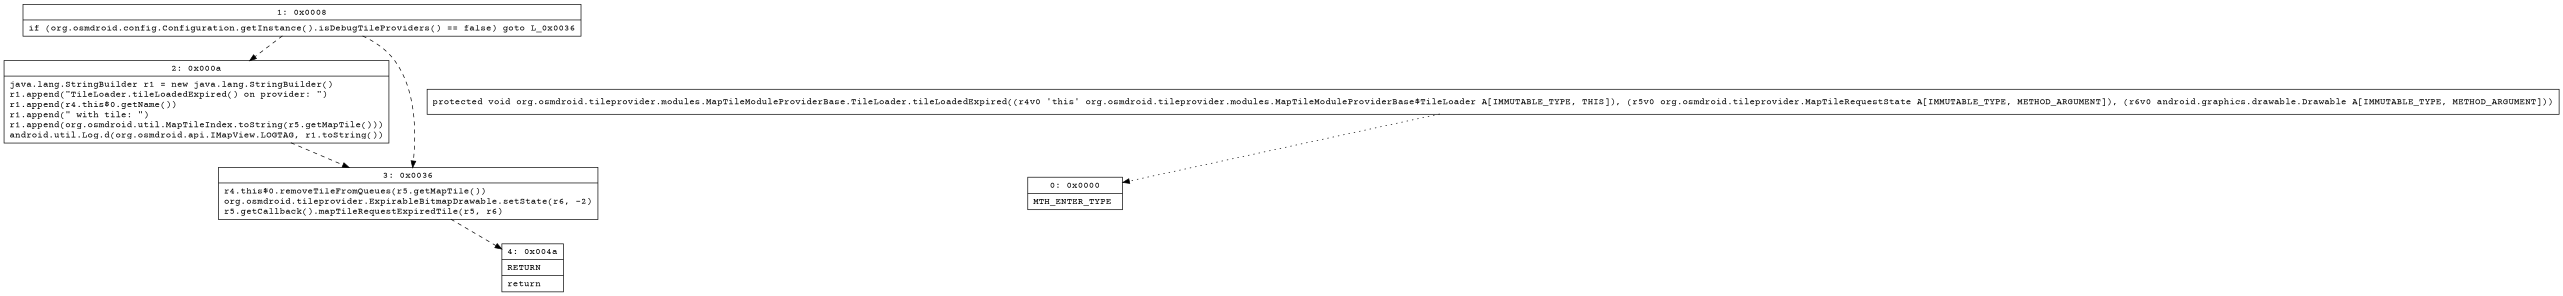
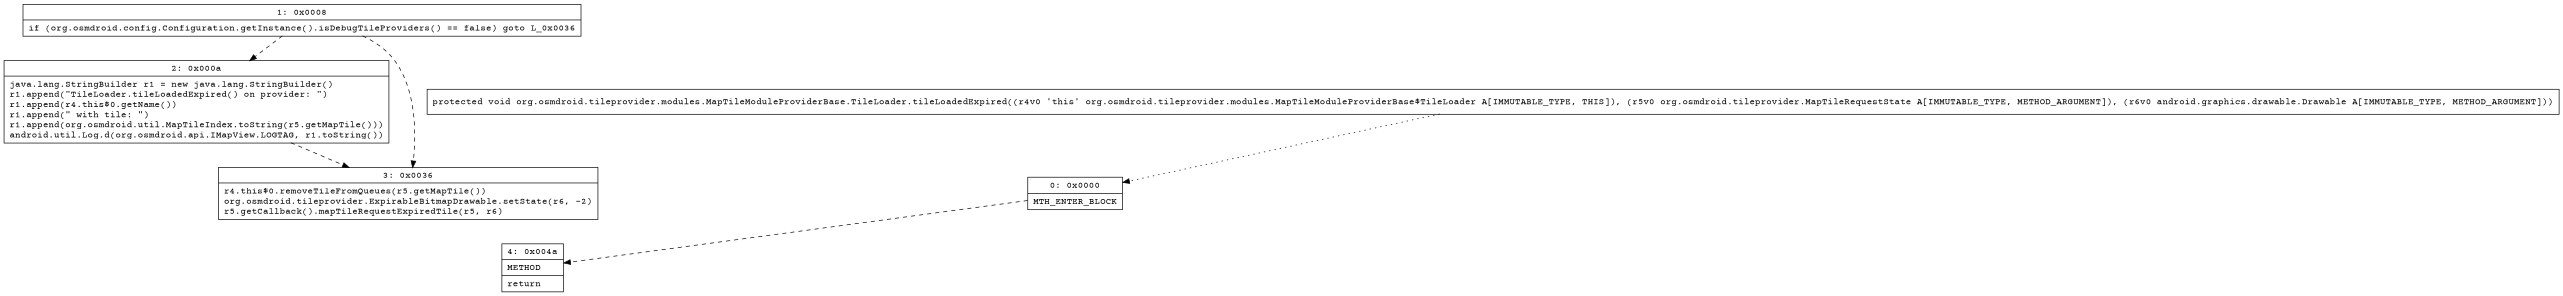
node "0: 0x0000": text "MTH_ENTER_TYPE" -> "MTH_ENTER_BLOCK"
edge "3: 0x0036" -> "4: 0x004a": now "0: 0x0000" -> "4: 0x004a"
node "4: 0x004a": text "RETURN" -> "METHOD"
